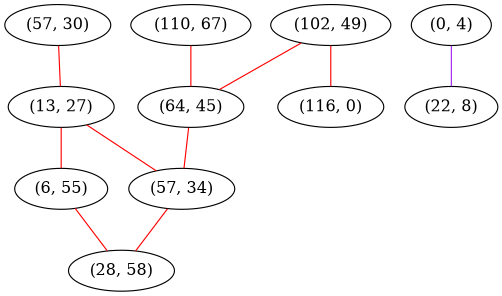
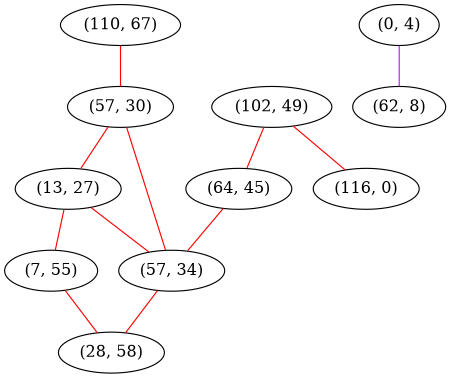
edge "(110, 67)" -- "(64, 45)": now "(110, 67)" -- "(57, 30)"
node "(22, 8)": label "(22, 8)" -> "(62, 8)"
node "(6, 55)": label "(6, 55)" -> "(7, 55)"
edge "(57, 30)" -- "(57, 34)": added
